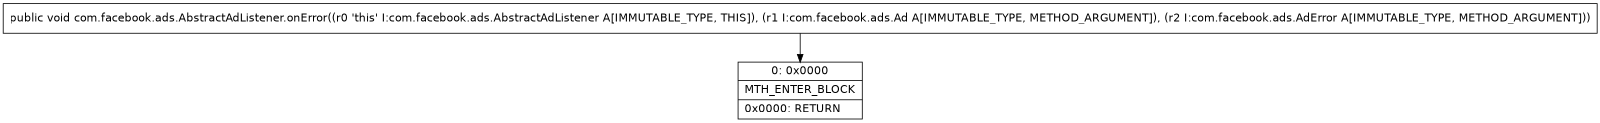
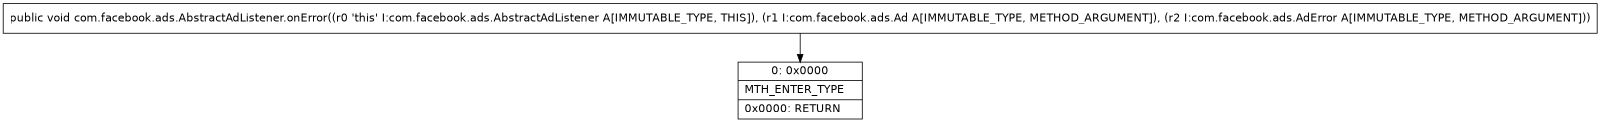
node "0: 0x0000": text "MTH_ENTER_BLOCK" -> "MTH_ENTER_TYPE"
